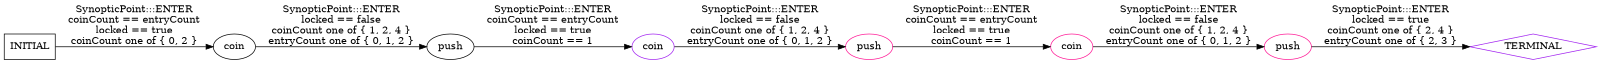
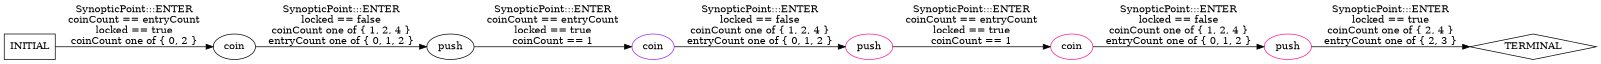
node "TERMINAL": color purple -> black
